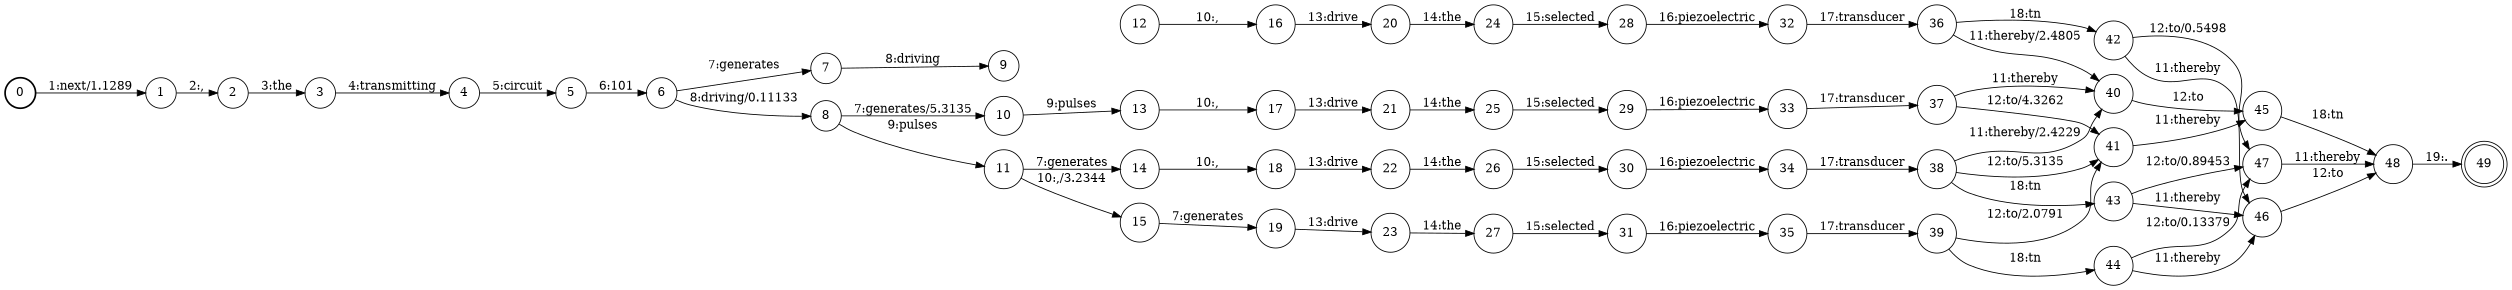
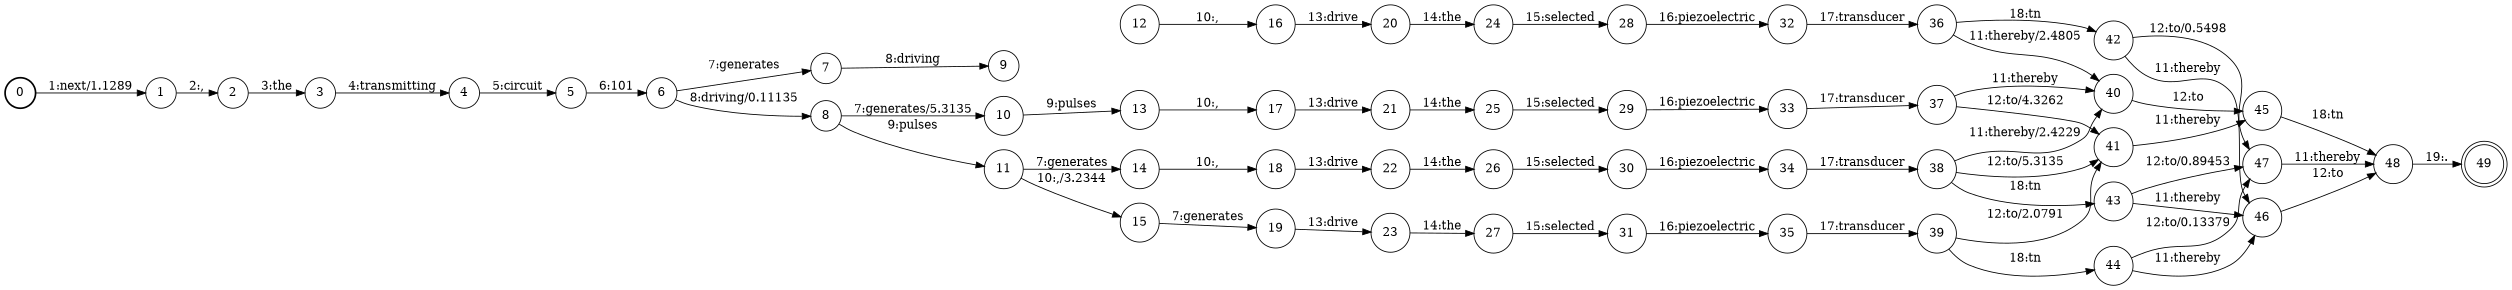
edge "6" -> "8": label "8:driving/0.11133" -> "8:driving/0.11135"
